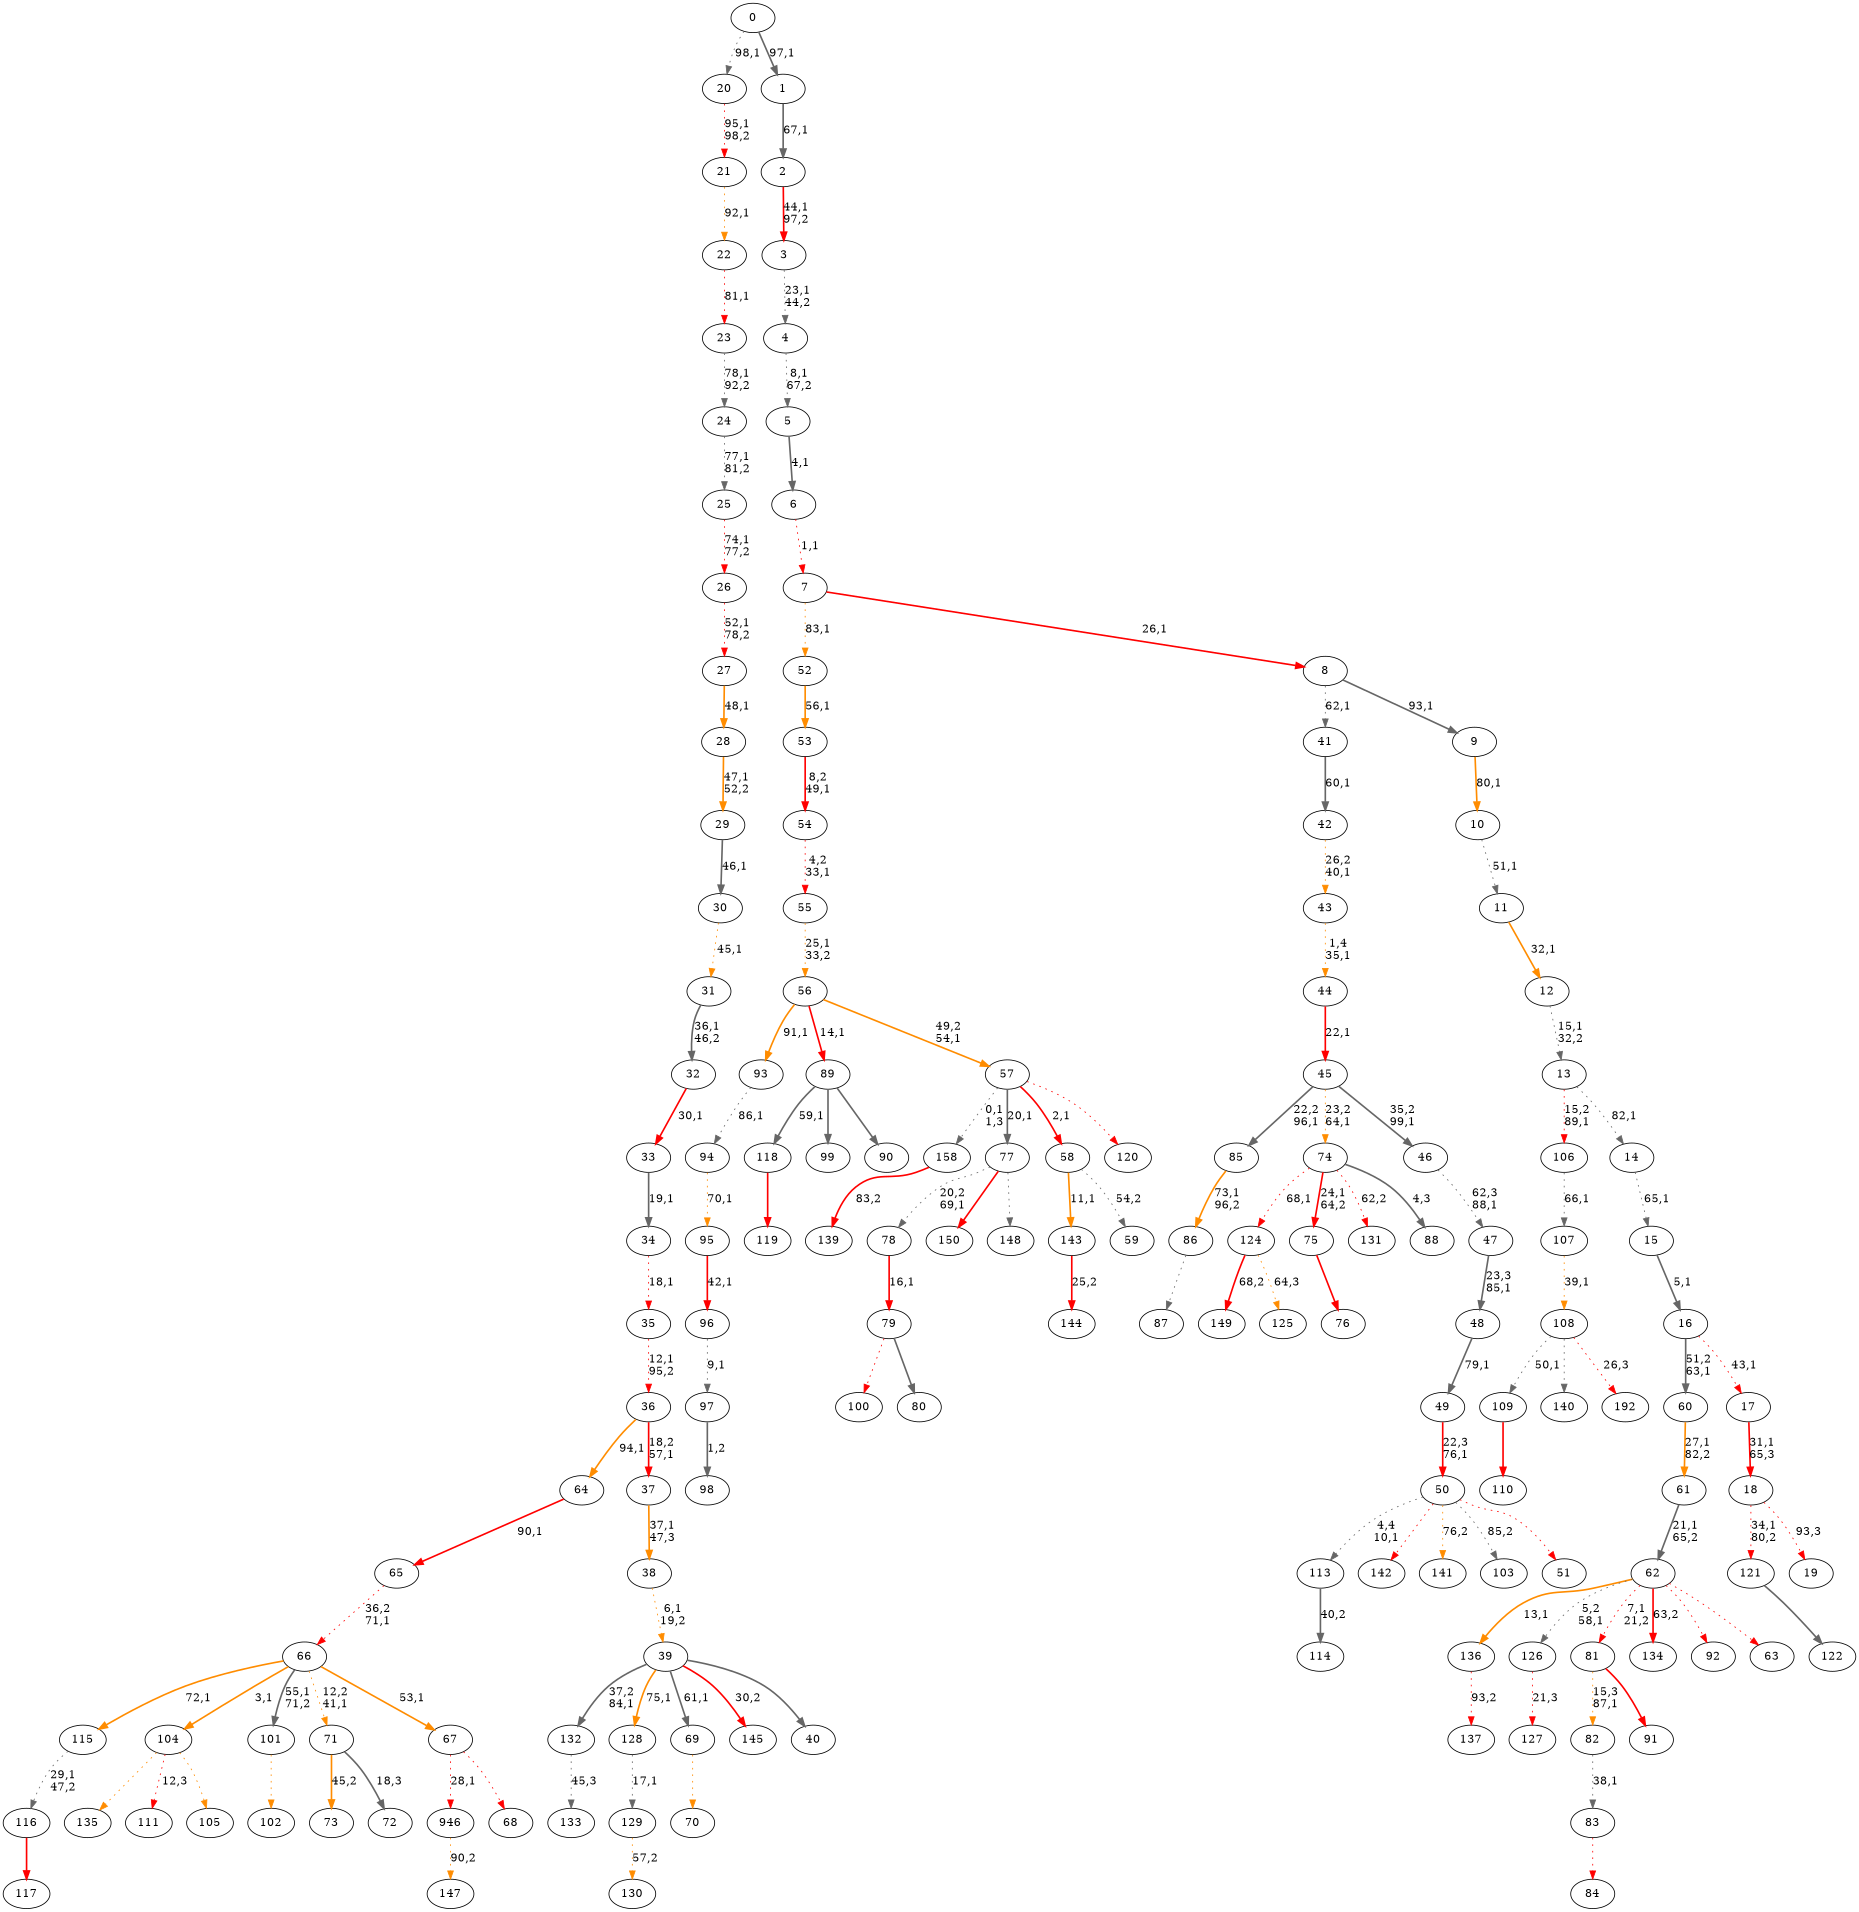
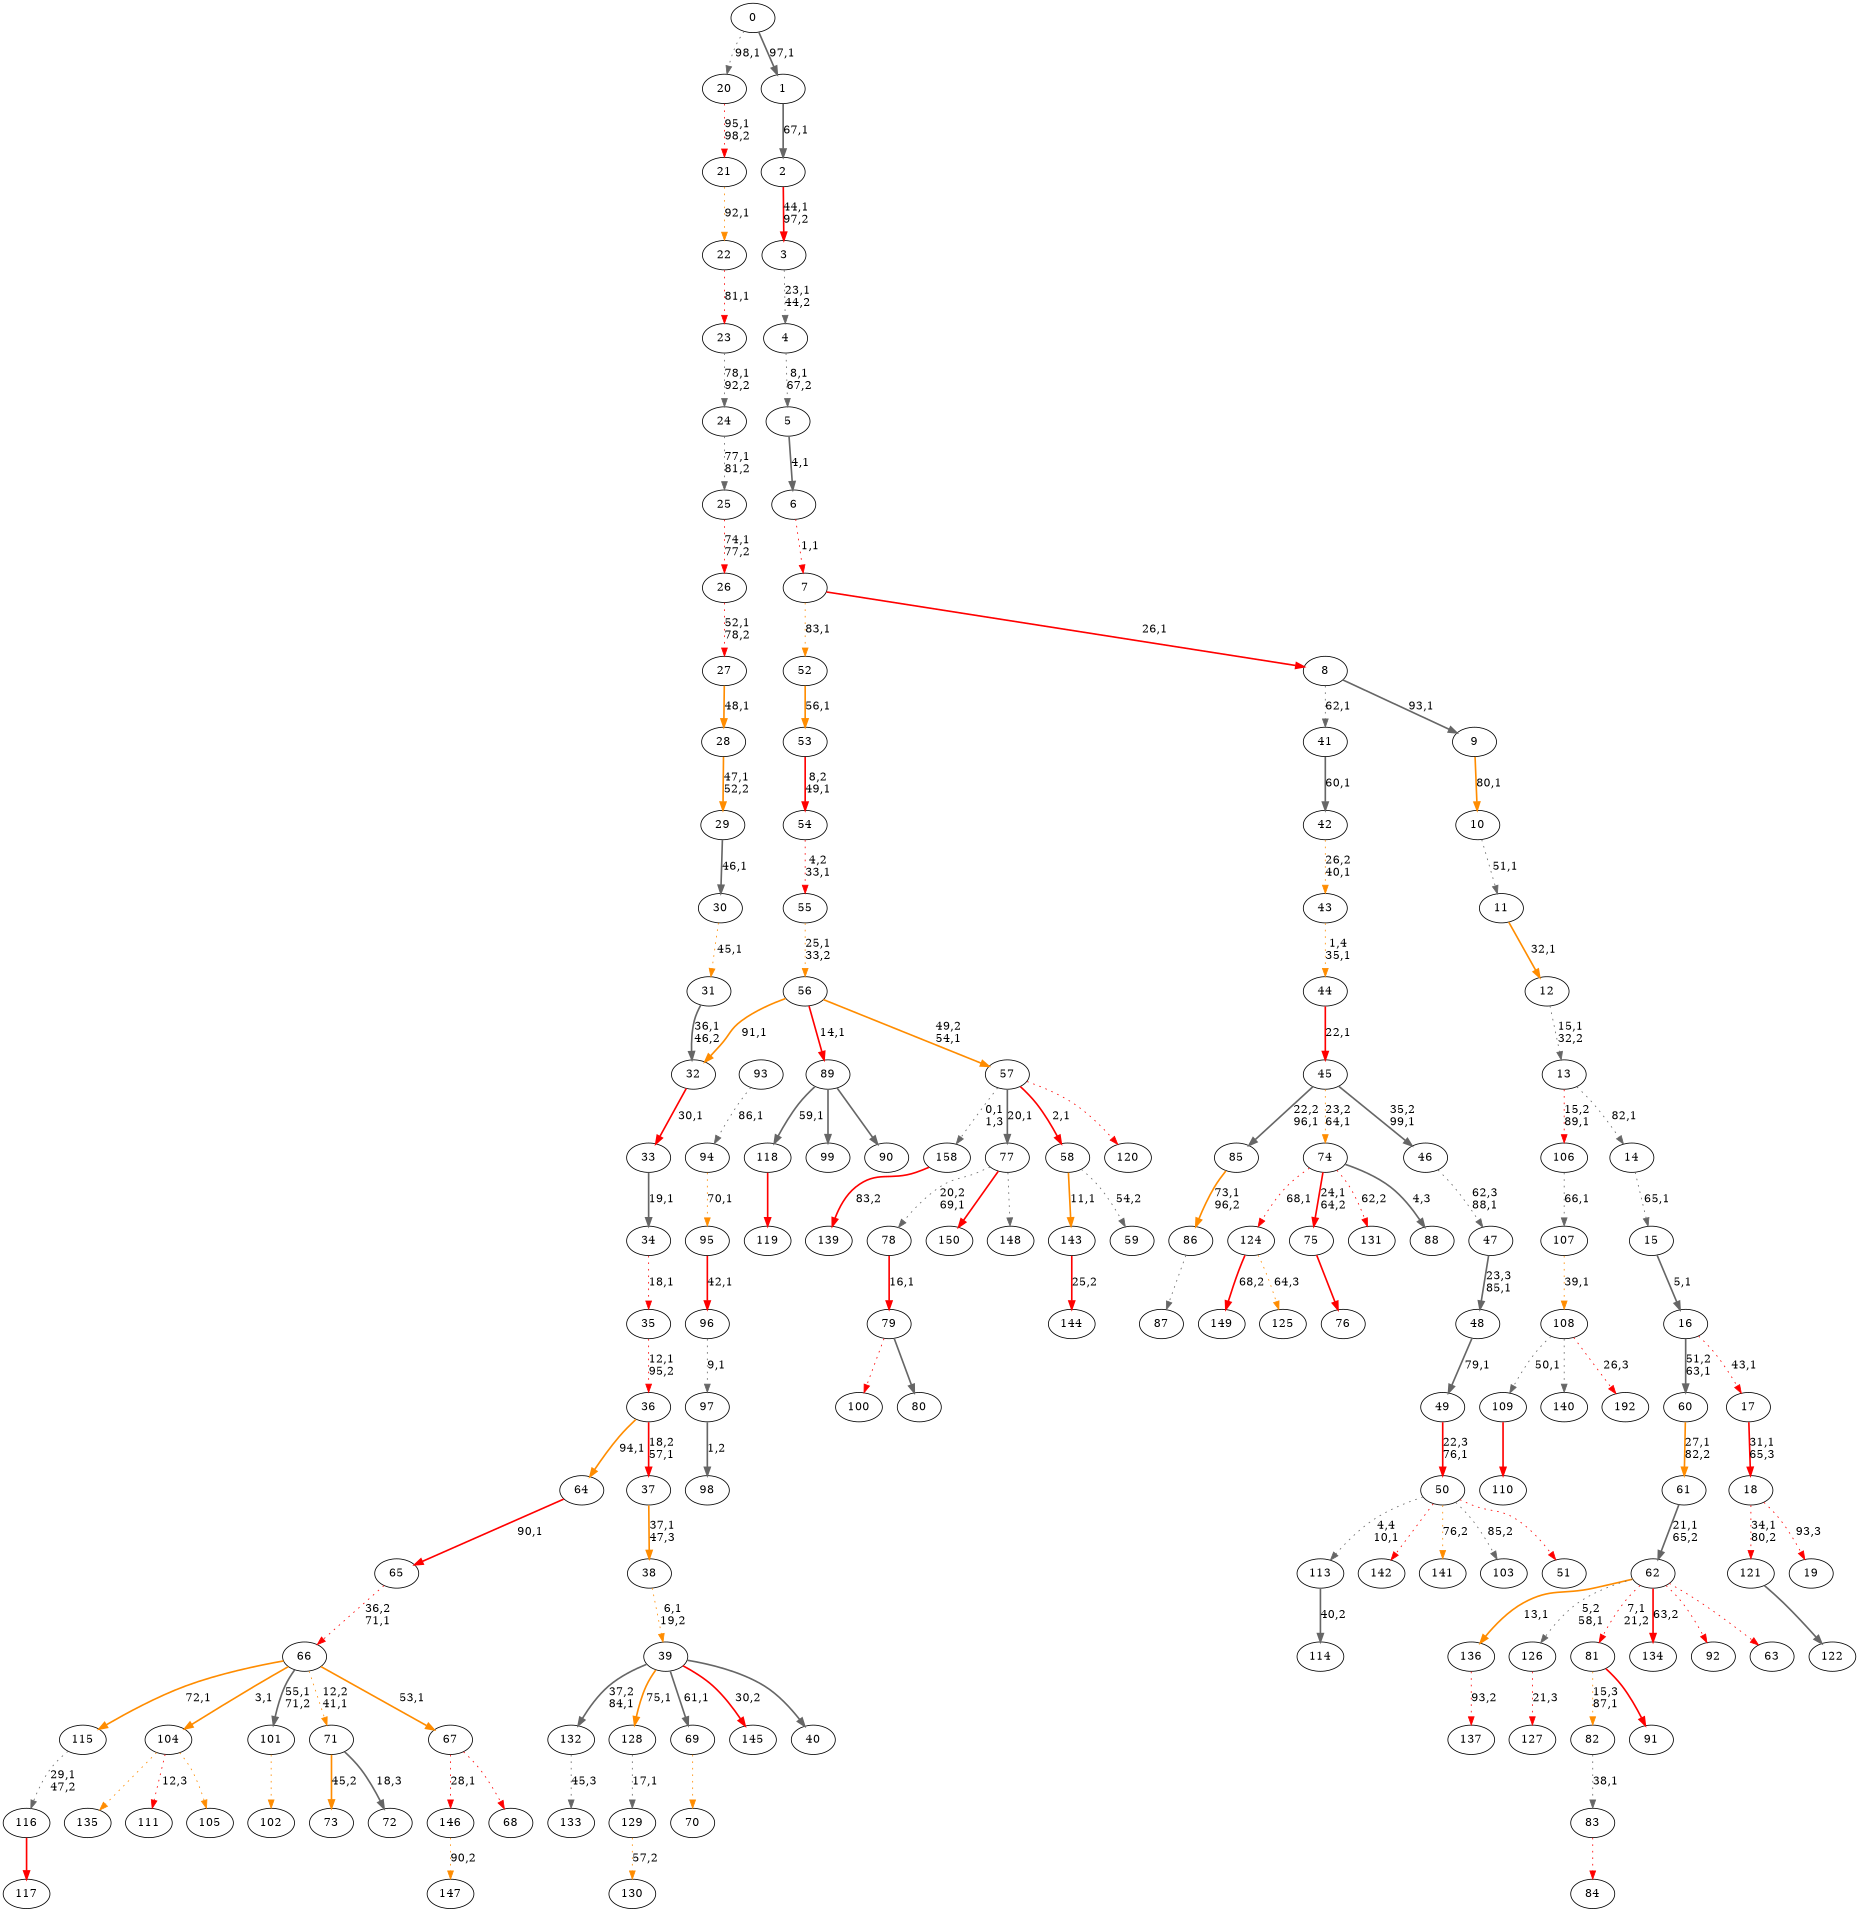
edge "56" -> "93": now "56" -> "32"
node "946": label "946" -> "146"
